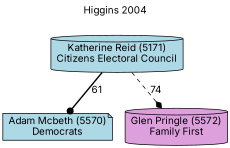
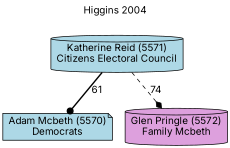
node "Katherine Reid (5171) Citizens Electoral Council": label "Katherine Reid (5171) Citizens Electoral Council" -> "Katherine Reid (5571) Citizens Electoral Council"
node "Glen Pringle (5572) Family First": label "Glen Pringle (5572) Family First" -> "Glen Pringle (5572) Family Mcbeth"
